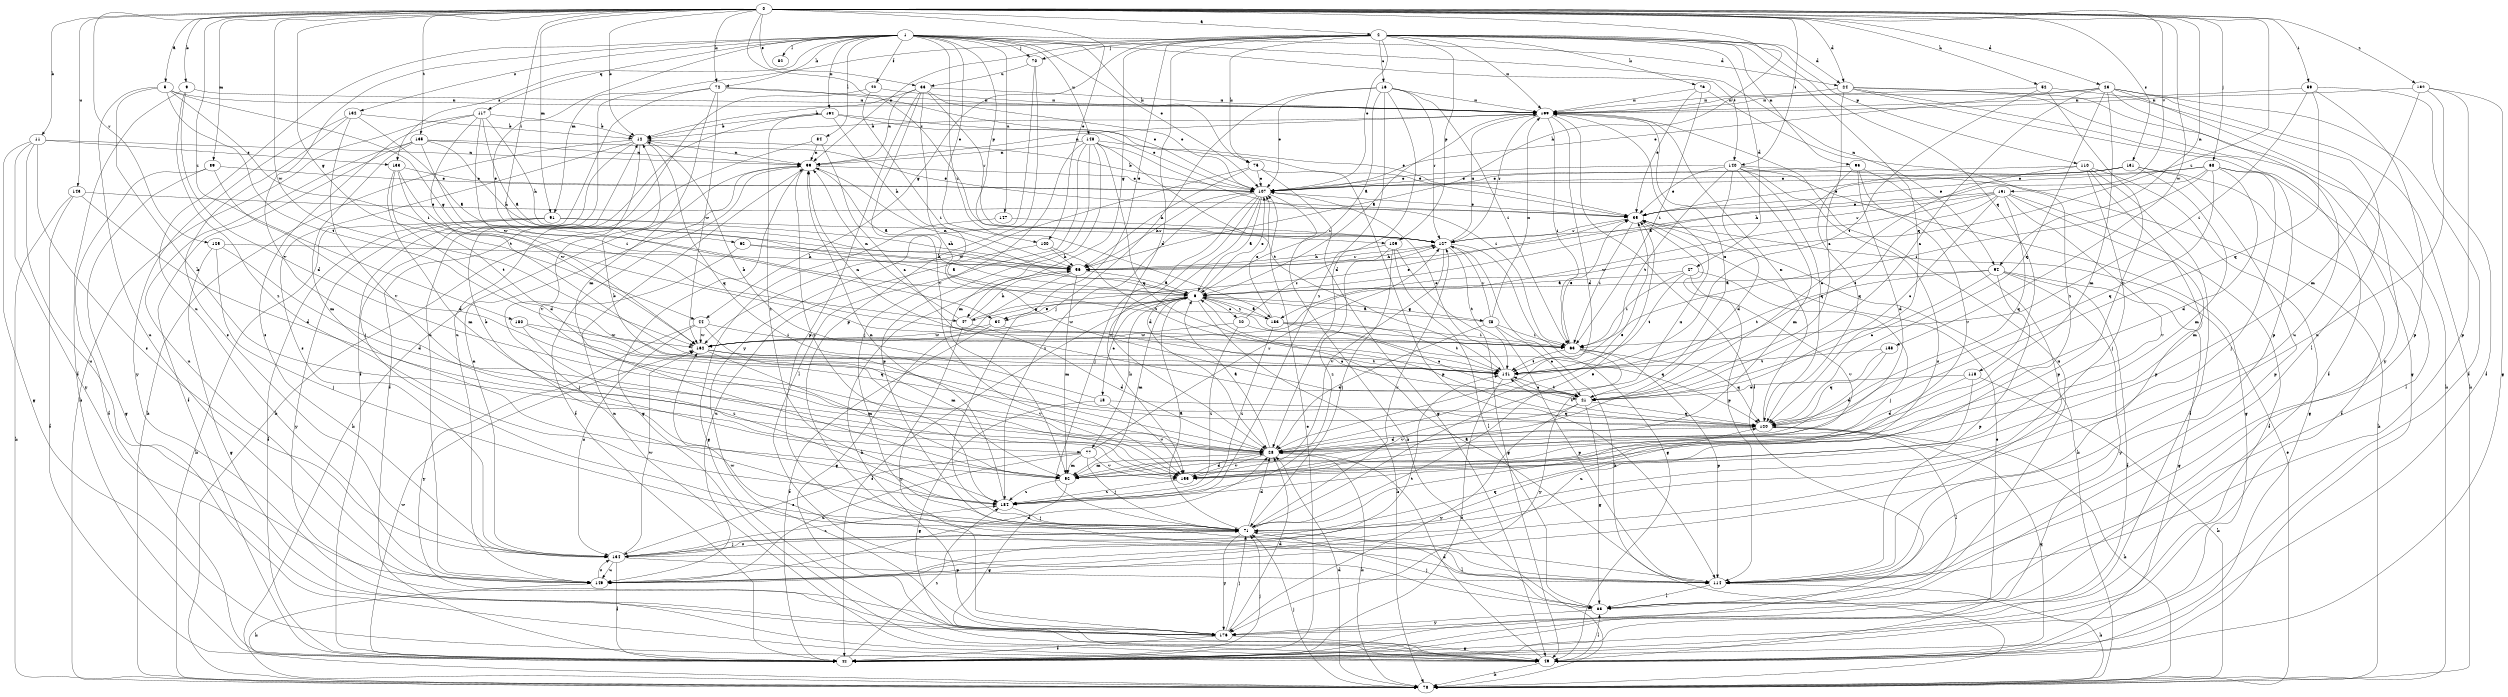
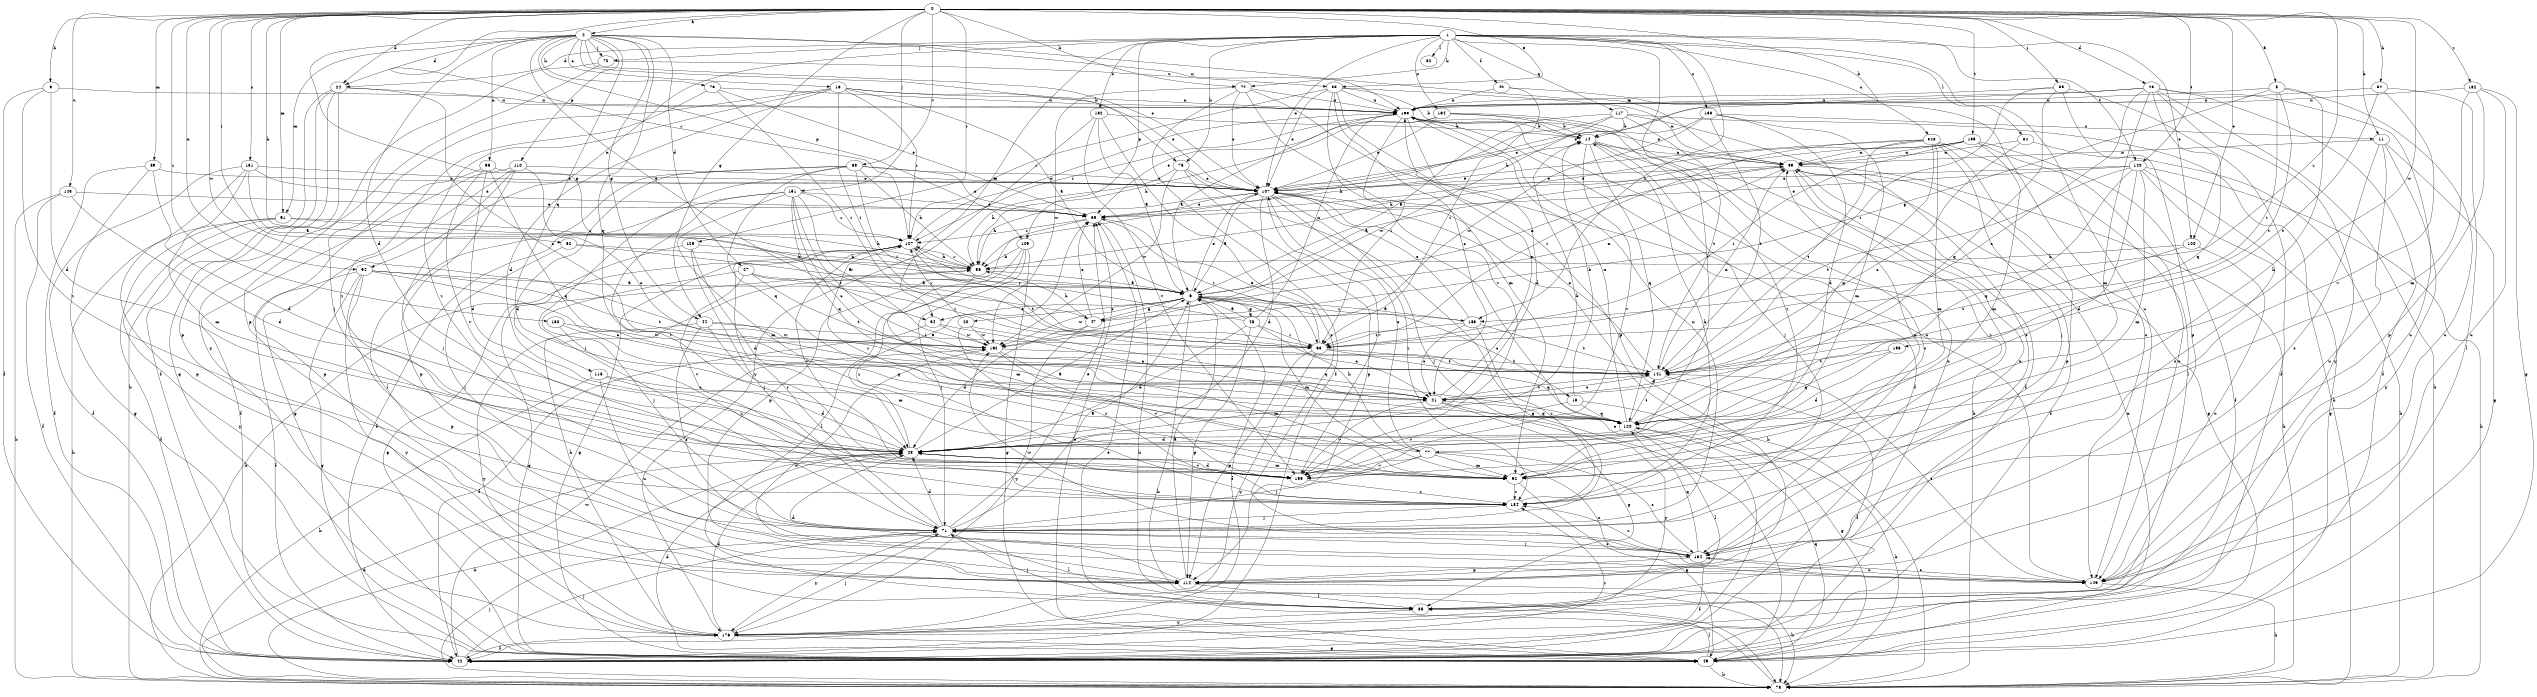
node "12": label "12" -> "14"
node "148": label "148" -> "548"
edge "11" -> "133": reversed
node "147": removed
edge "77" -> "107": added, label "o"
